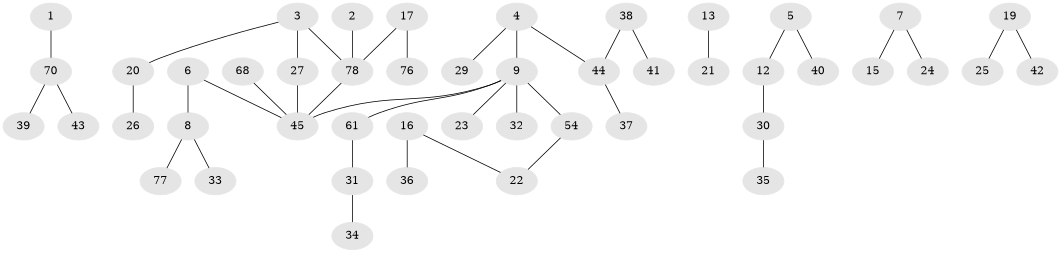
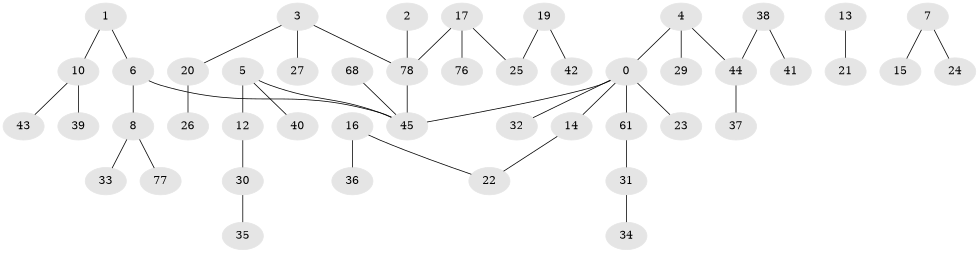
edge "1" -- "6": added
edge "17" -- "25": added
node "70": label "70" -> "10"
node "9": label "9" -> "0"
edge "27" -- "45": now "5" -- "45"
node "54": label "54" -> "14"
